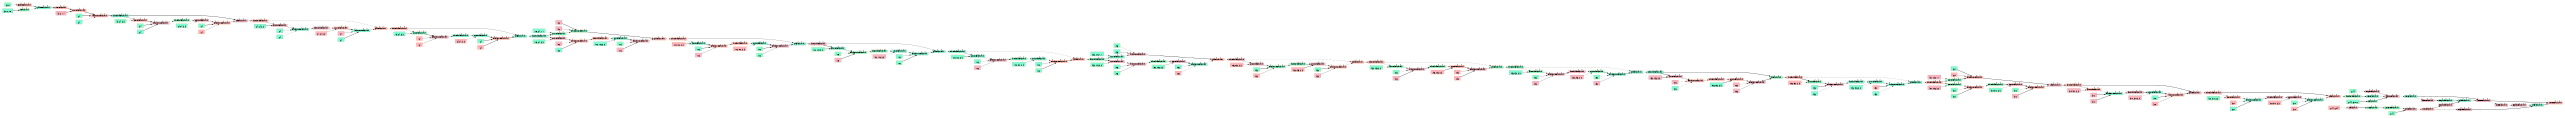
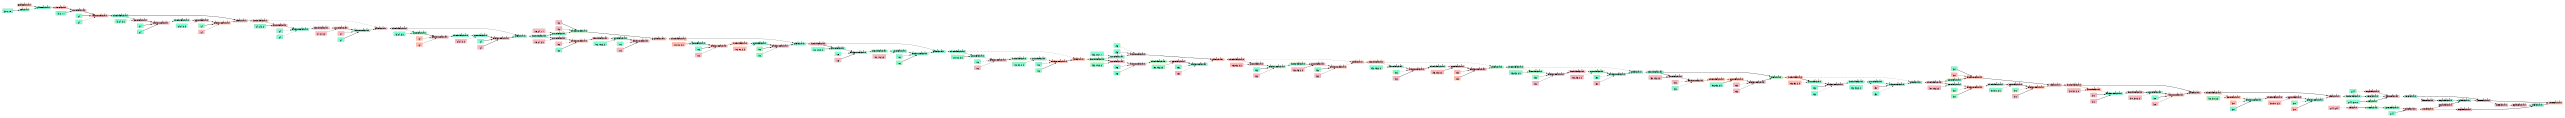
node "(3072)": removed
node "(64, 3, 7, 7)": fillcolor lightpink -> aquamarine
node "(128, 64, 1, 1)": fillcolor aquamarine -> lightpink
node "(128, 64, 3, 3)": fillcolor aquamarine -> lightpink
node "(512, 256, 1, 1)": removed
